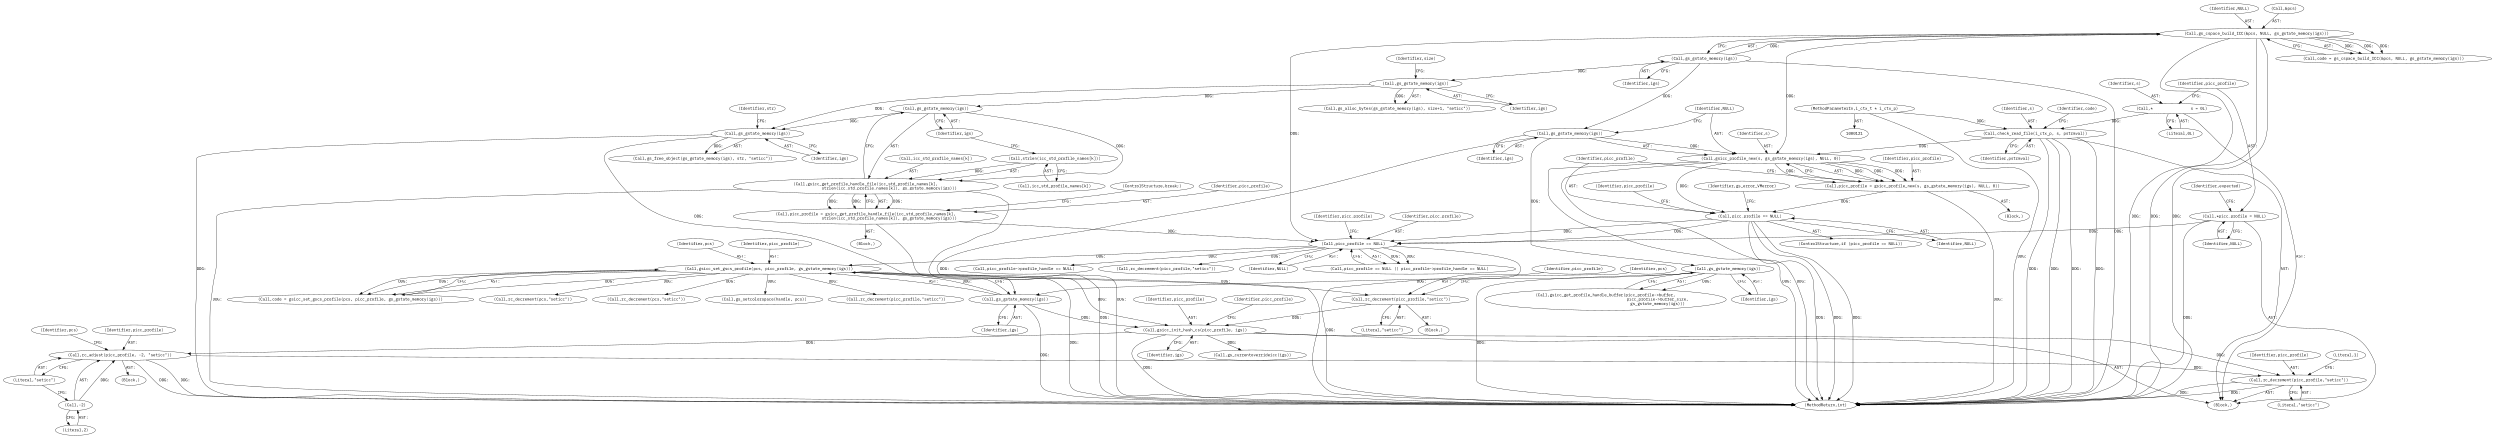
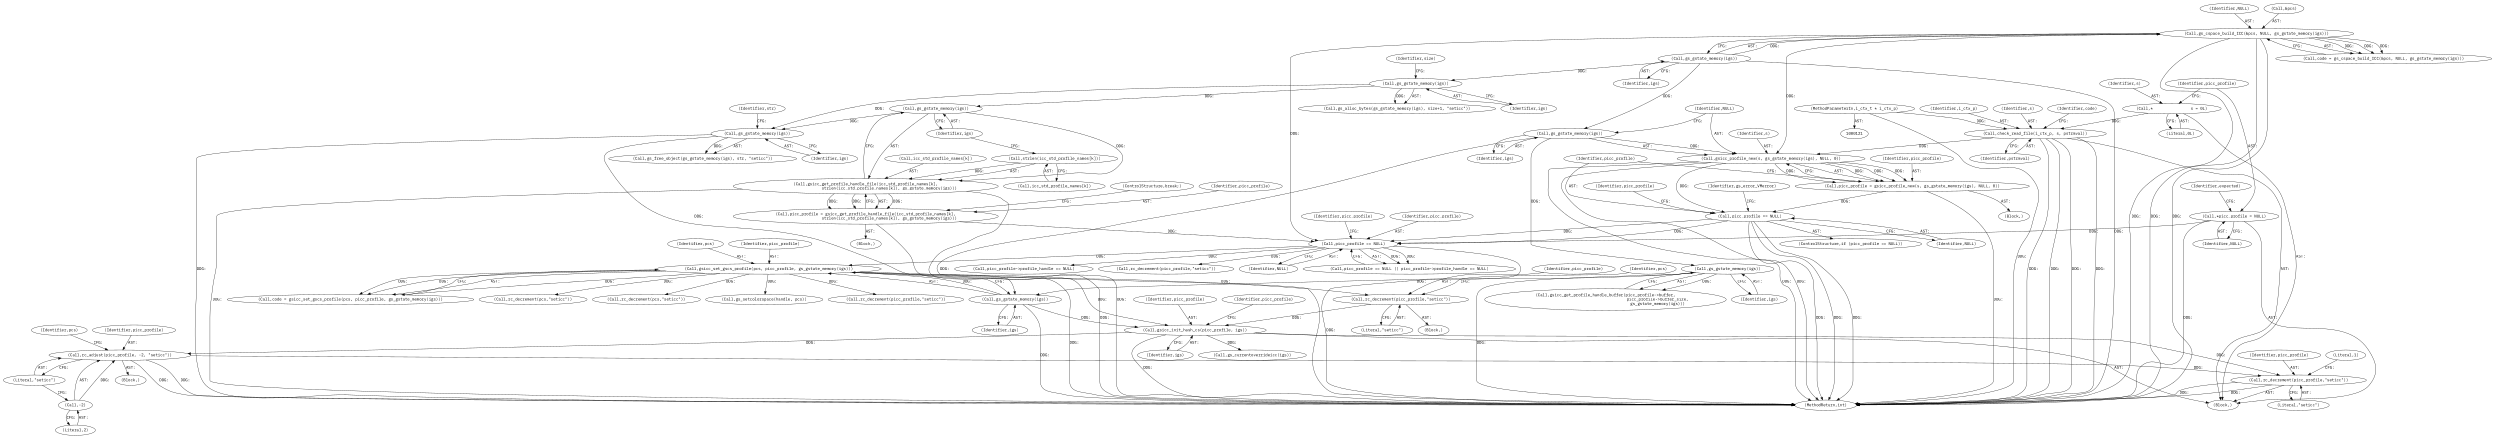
node "(Identifier,i_ctx_p)": added
